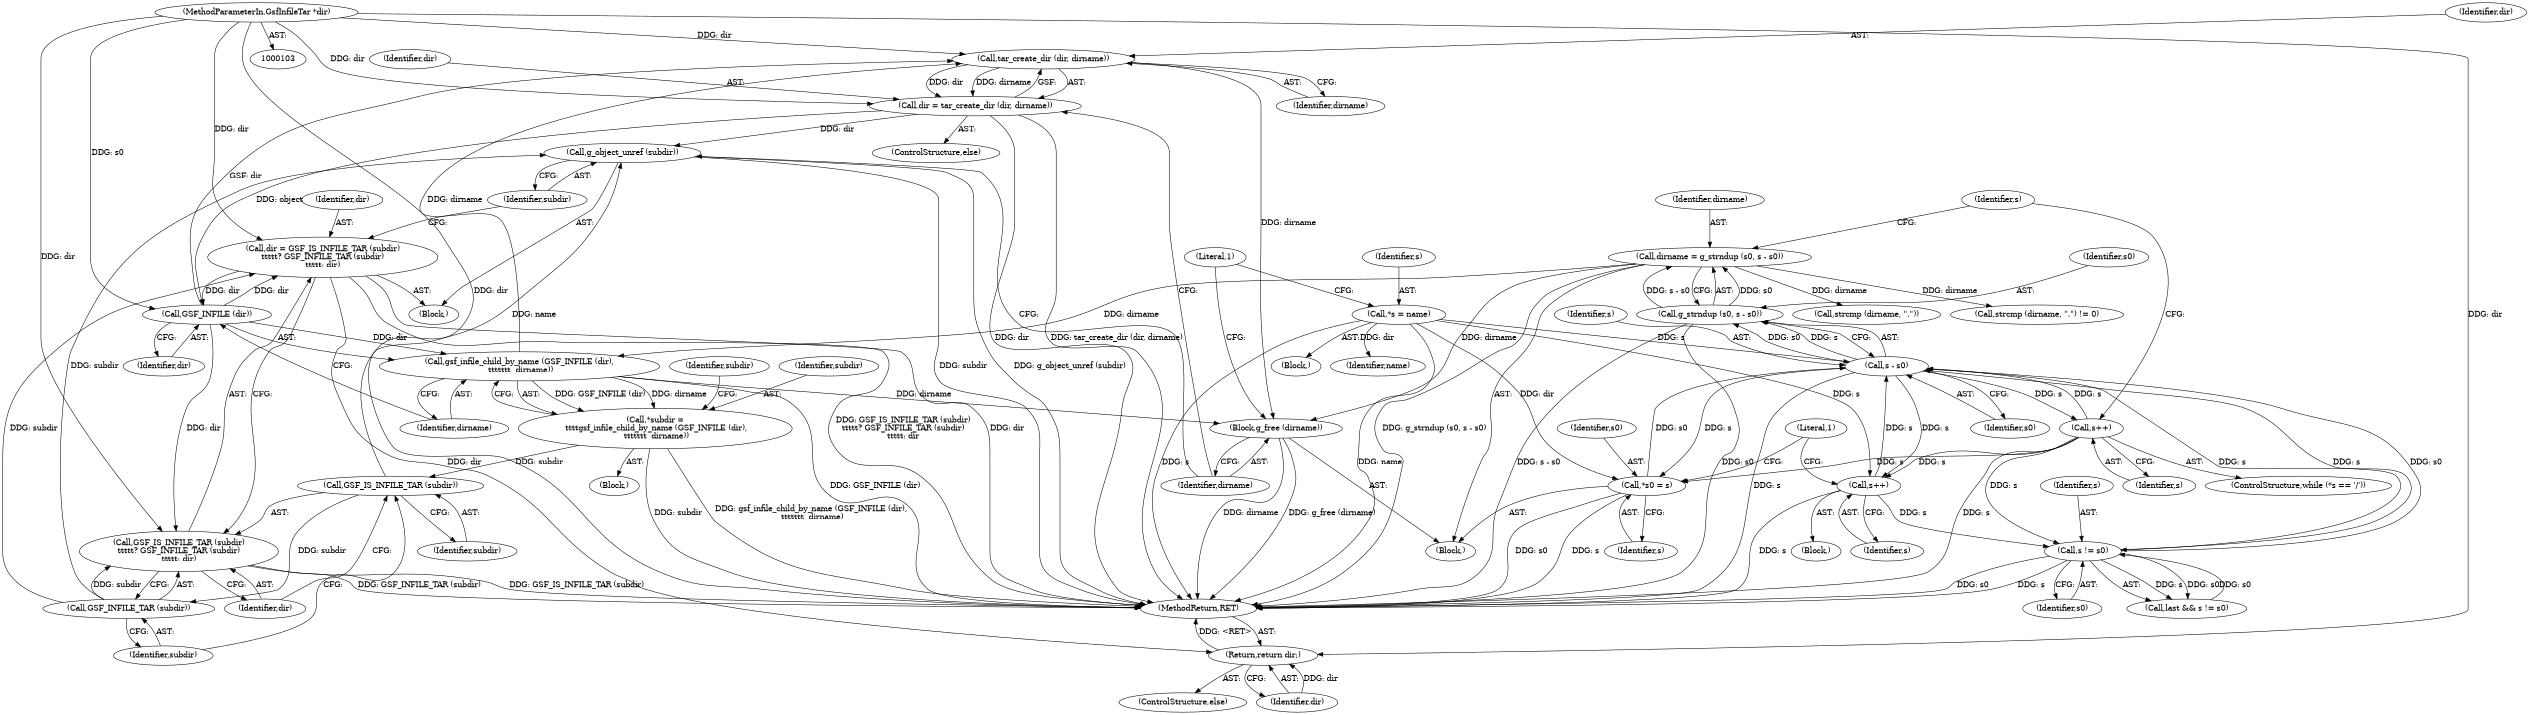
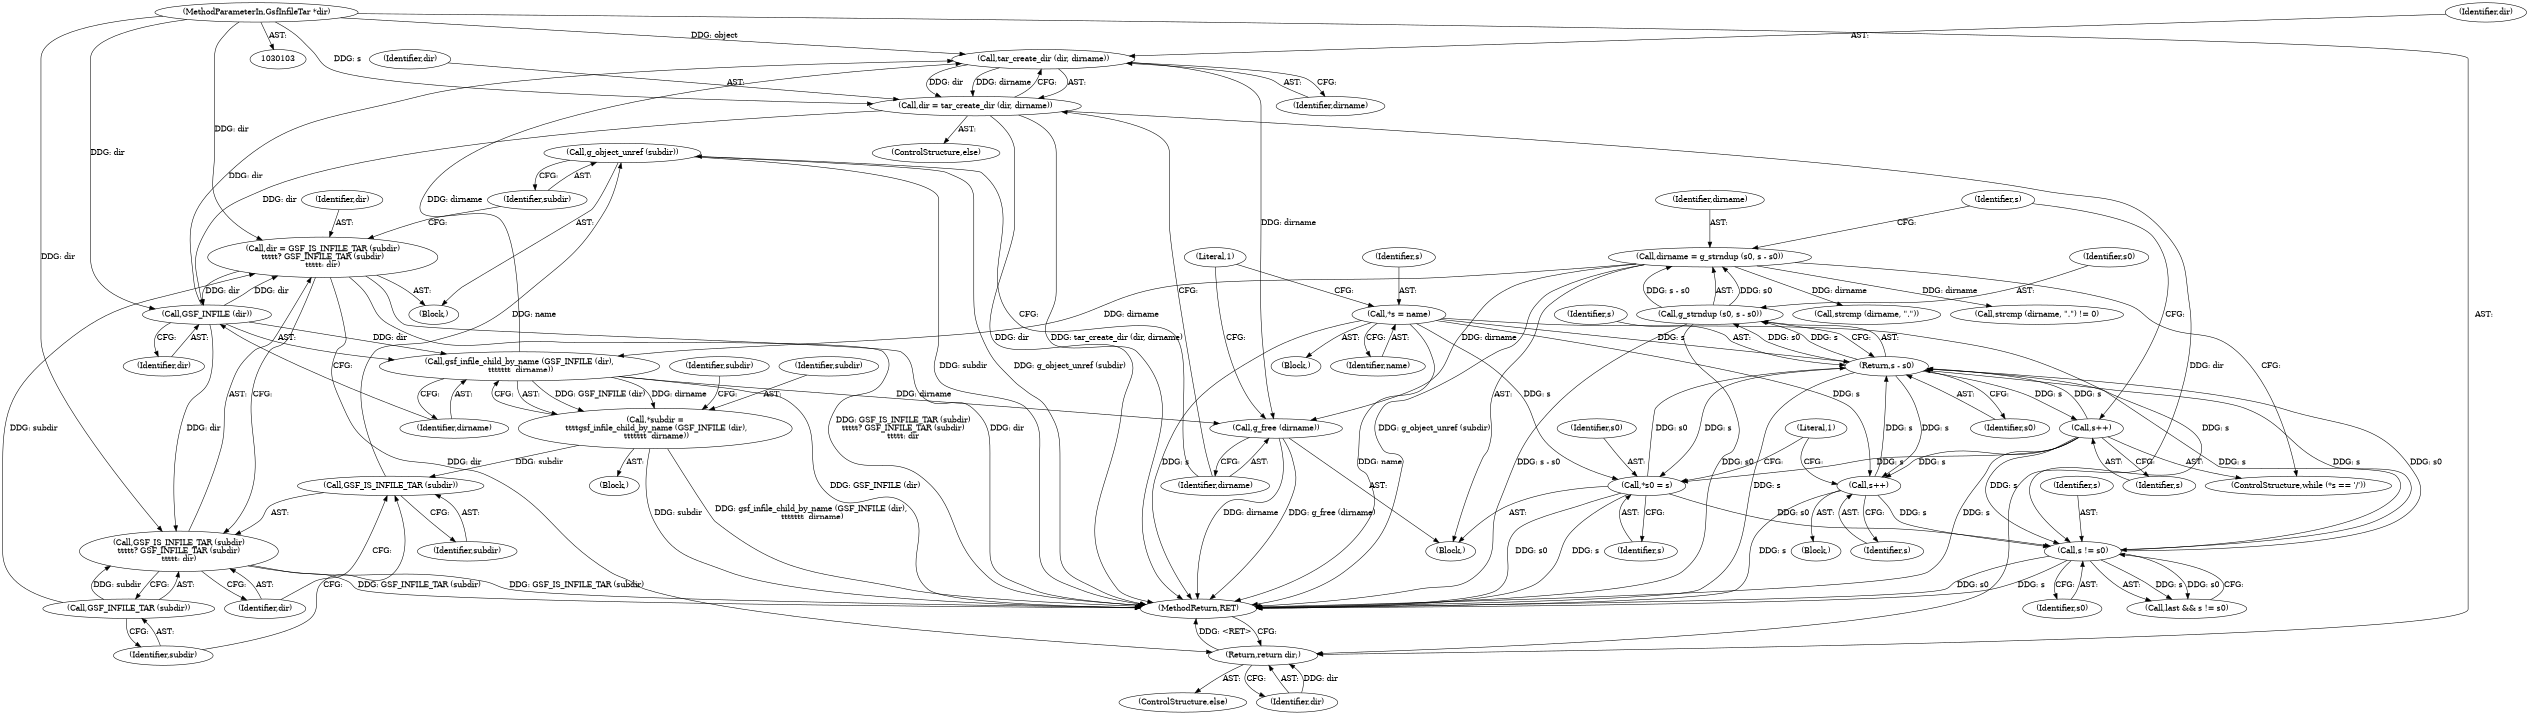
edge "(MethodParameterIn,GsfInfileTar *dir)" -> "(Call,tar_create_dir (dir, dirname))": label "DDG: dir" -> "DDG: object"
node "1000103": label "1000103" -> "1030103"
edge "(MethodParameterIn,GsfInfileTar *dir)" -> "(Call,dir = tar_create_dir (dir, dirname))": label "DDG: dir" -> "DDG: s"
edge "(Call,dir = tar_create_dir (dir, dirname))" -> "(Call,tar_create_dir (dir, dirname))": label "GSF: " -> "CFG: "
edge "(Call,dir = tar_create_dir (dir, dirname))" -> "(Call,g_object_unref (subdir))": now "(Call,dir = tar_create_dir (dir, dirname))" -> "(Return,return dir;)"
edge "(MethodParameterIn,GsfInfileTar *dir)" -> "(Call,GSF_INFILE (dir))": label "DDG: s0" -> "DDG: dir"
edge "(Call,GSF_INFILE (dir))" -> "(Call,tar_create_dir (dir, dirname))": label "GSF: dir" -> "DDG: dir"
edge "(Call,dir = tar_create_dir (dir, dirname))" -> "(Call,GSF_INFILE (dir))": label "DDG: object" -> "DDG: dir"
edge "(Call,GSF_INFILE_TAR (subdir))" -> "(Call,g_object_unref (subdir))": removed, label "DDG: subdir"
edge "(Call,dirname = g_strndup (s0, s - s0))" -> "(Call,g_strndup (s0, s - s0))": now "(Call,dirname = g_strndup (s0, s - s0))" -> "(ControlStructure,while (*s == '/'))"
edge "(MethodParameterIn,GsfInfileTar *dir)" -> "(Return,return dir;)": label "DDG: dir" -> "AST: "
edge "(Call,*s = name)" -> "(Identifier,name)": label "DDG: dir" -> "CFG: "
edge "(Identifier,name)" -> "(Call,*s = name)": added, label "AST:"
edge "(Call,*s = name)" -> "(Call,s != s0)": added, label "DDG: s"
node "(Call,s - s0)": label "(Call,s - s0)" -> "(Return,s - s0)"
edge "(Call,*s = name)" -> "(Call,*s0 = s)": label "DDG: dir" -> "DDG: s"
node "(Block,g_free (dirname))": label "(Block,g_free (dirname))" -> "(Call,g_free (dirname))"
edge "(Call,dirname = g_strndup (s0, s - s0))" -> "(MethodReturn,RET)": label "DDG: g_strndup (s0, s - s0)" -> "DDG: g_object_unref (subdir)"
edge "(MethodParameterIn,GsfInfileTar *dir)" -> "(MethodReturn,RET)": removed, label "DDG: dir"
edge "(Call,*s0 = s)" -> "(Call,s != s0)": added, label "DDG: s0"
edge "(Call,GSF_IS_INFILE_TAR (subdir))" -> "(Call,GSF_INFILE_TAR (subdir))": removed, label "DDG: subdir"
edge "(Call,last && s != s0)" -> "(Call,s != s0)": label "DDG: s0" -> "CFG: "
edge "(MethodReturn,RET)" -> "(Return,return dir;)": label "AST: " -> "CFG: "
